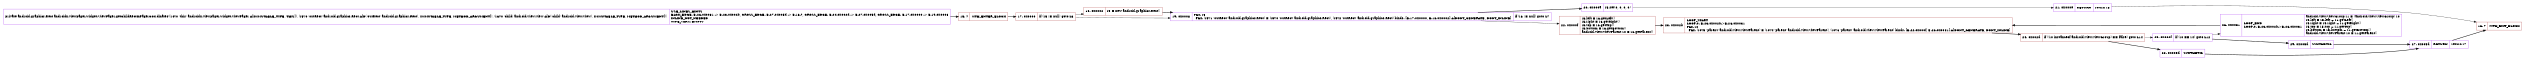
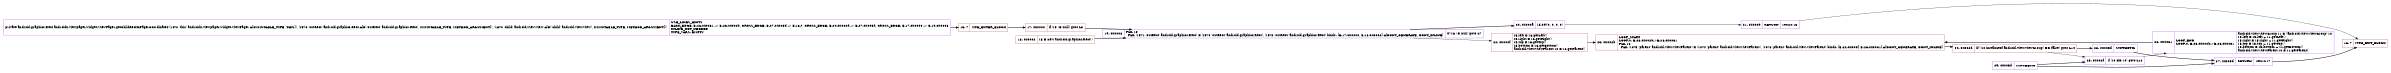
edge "17: 0x0000" -> "18: 0x0002": removed
edge "17: 0x0000" -> "19: 0x0008": style solid -> bold
edge "25: 0x002f" -> "29: 0x005d": reversed
